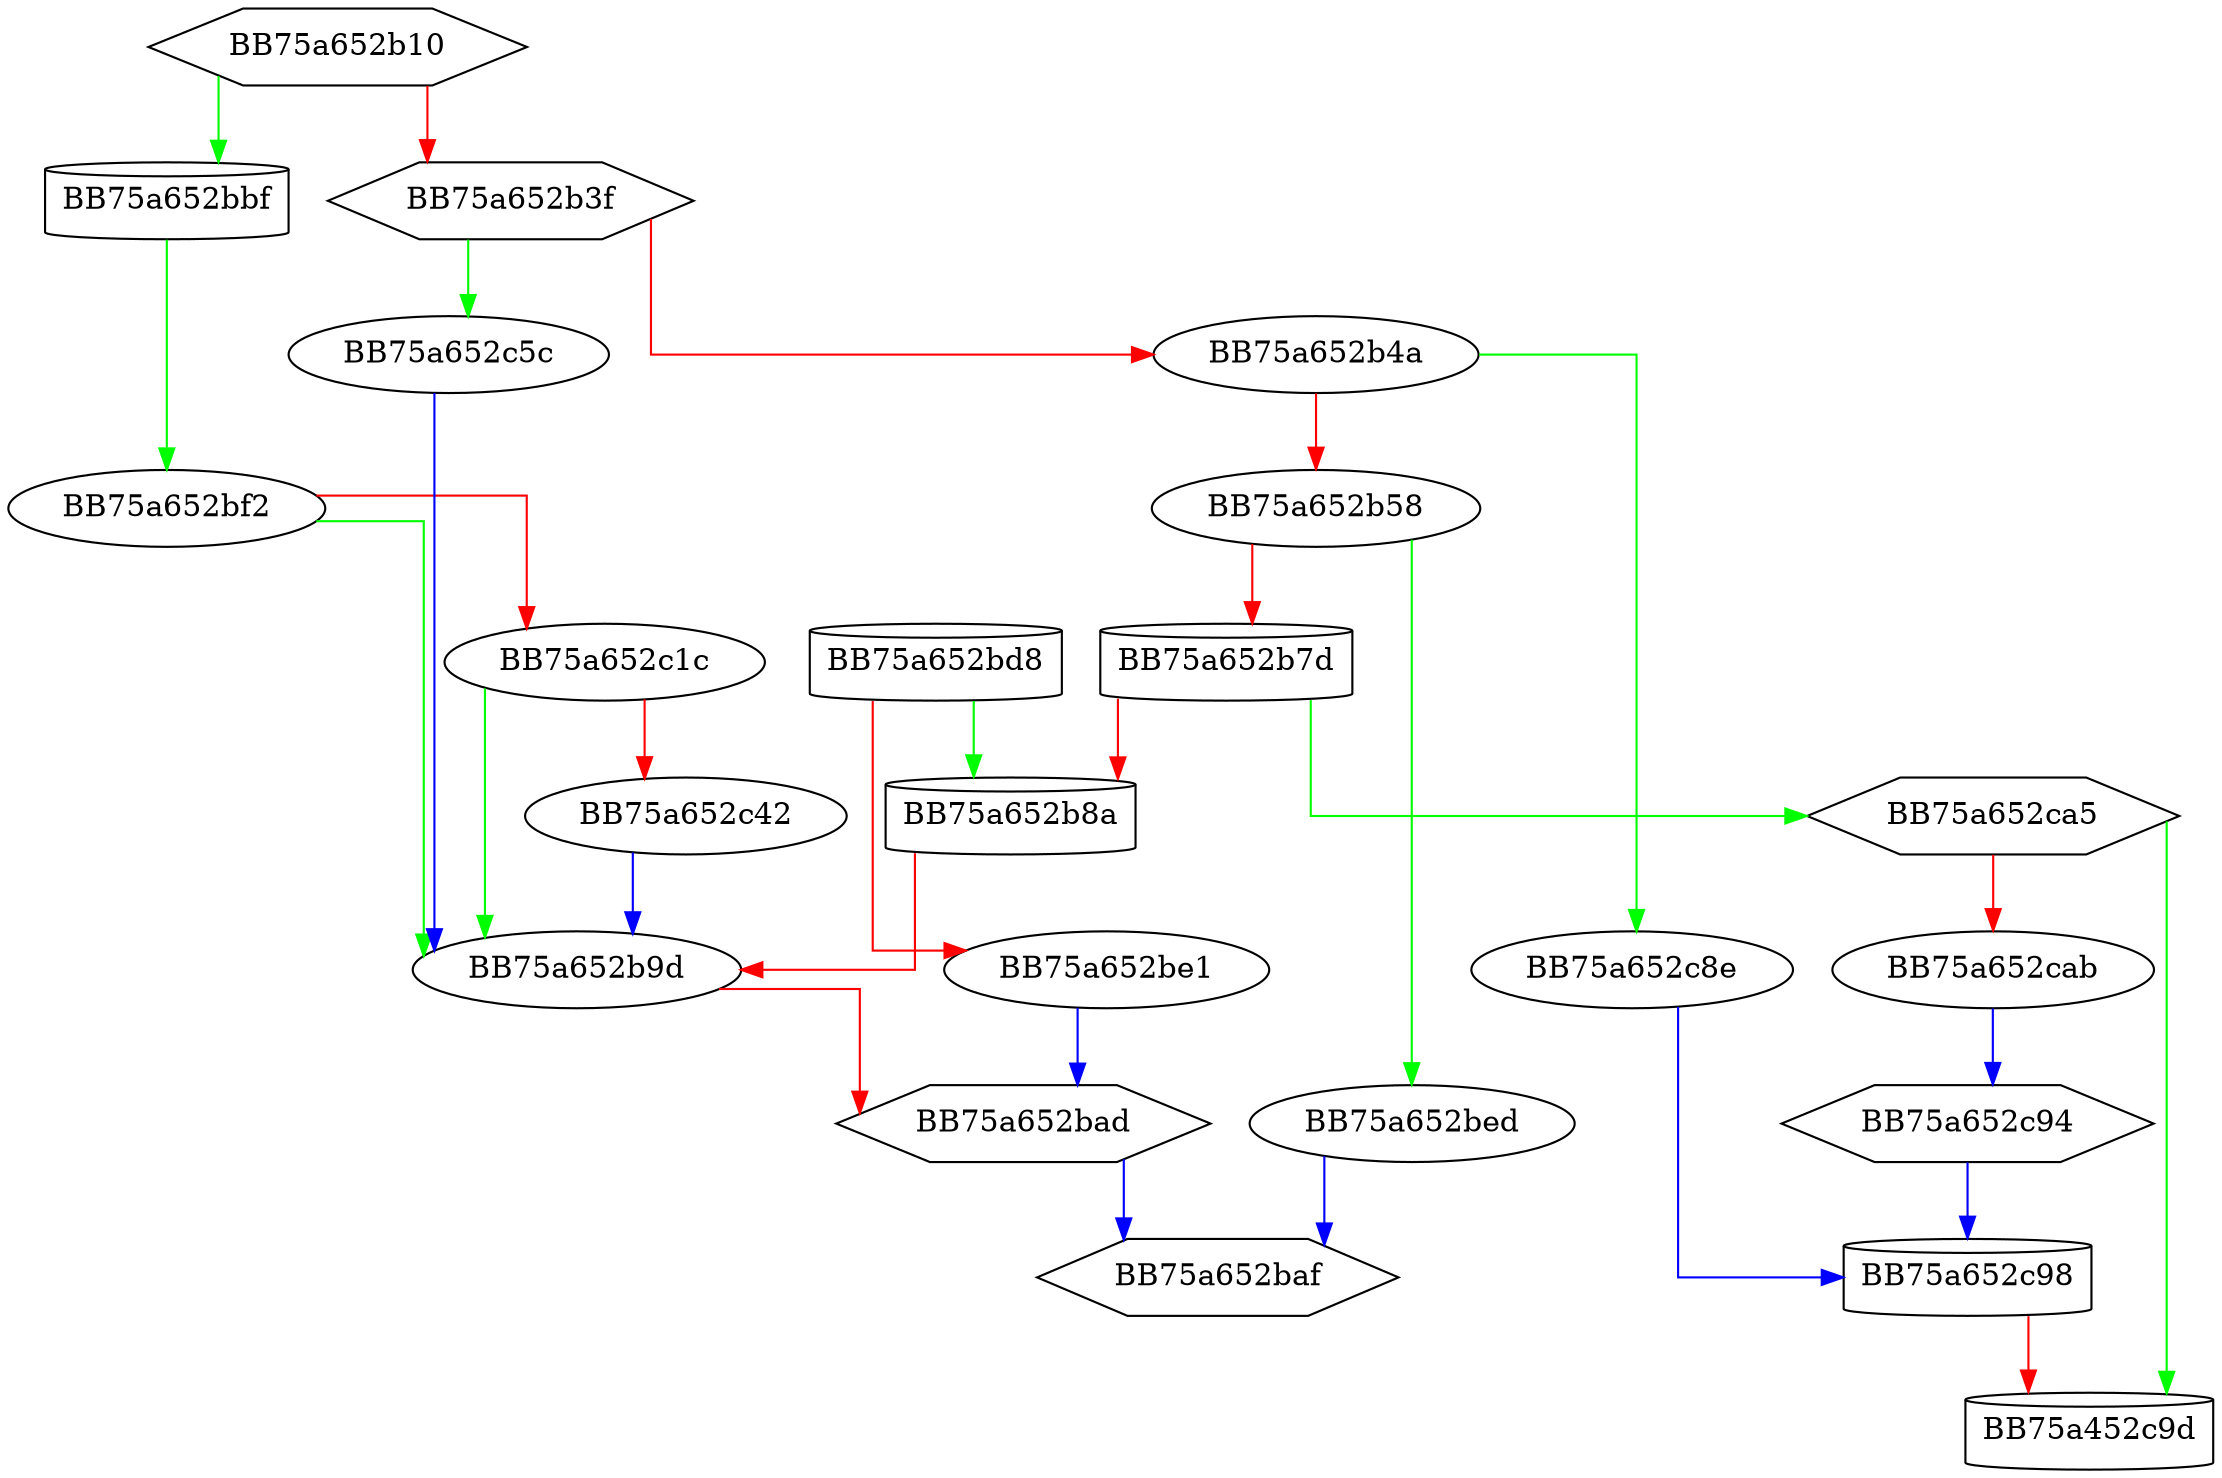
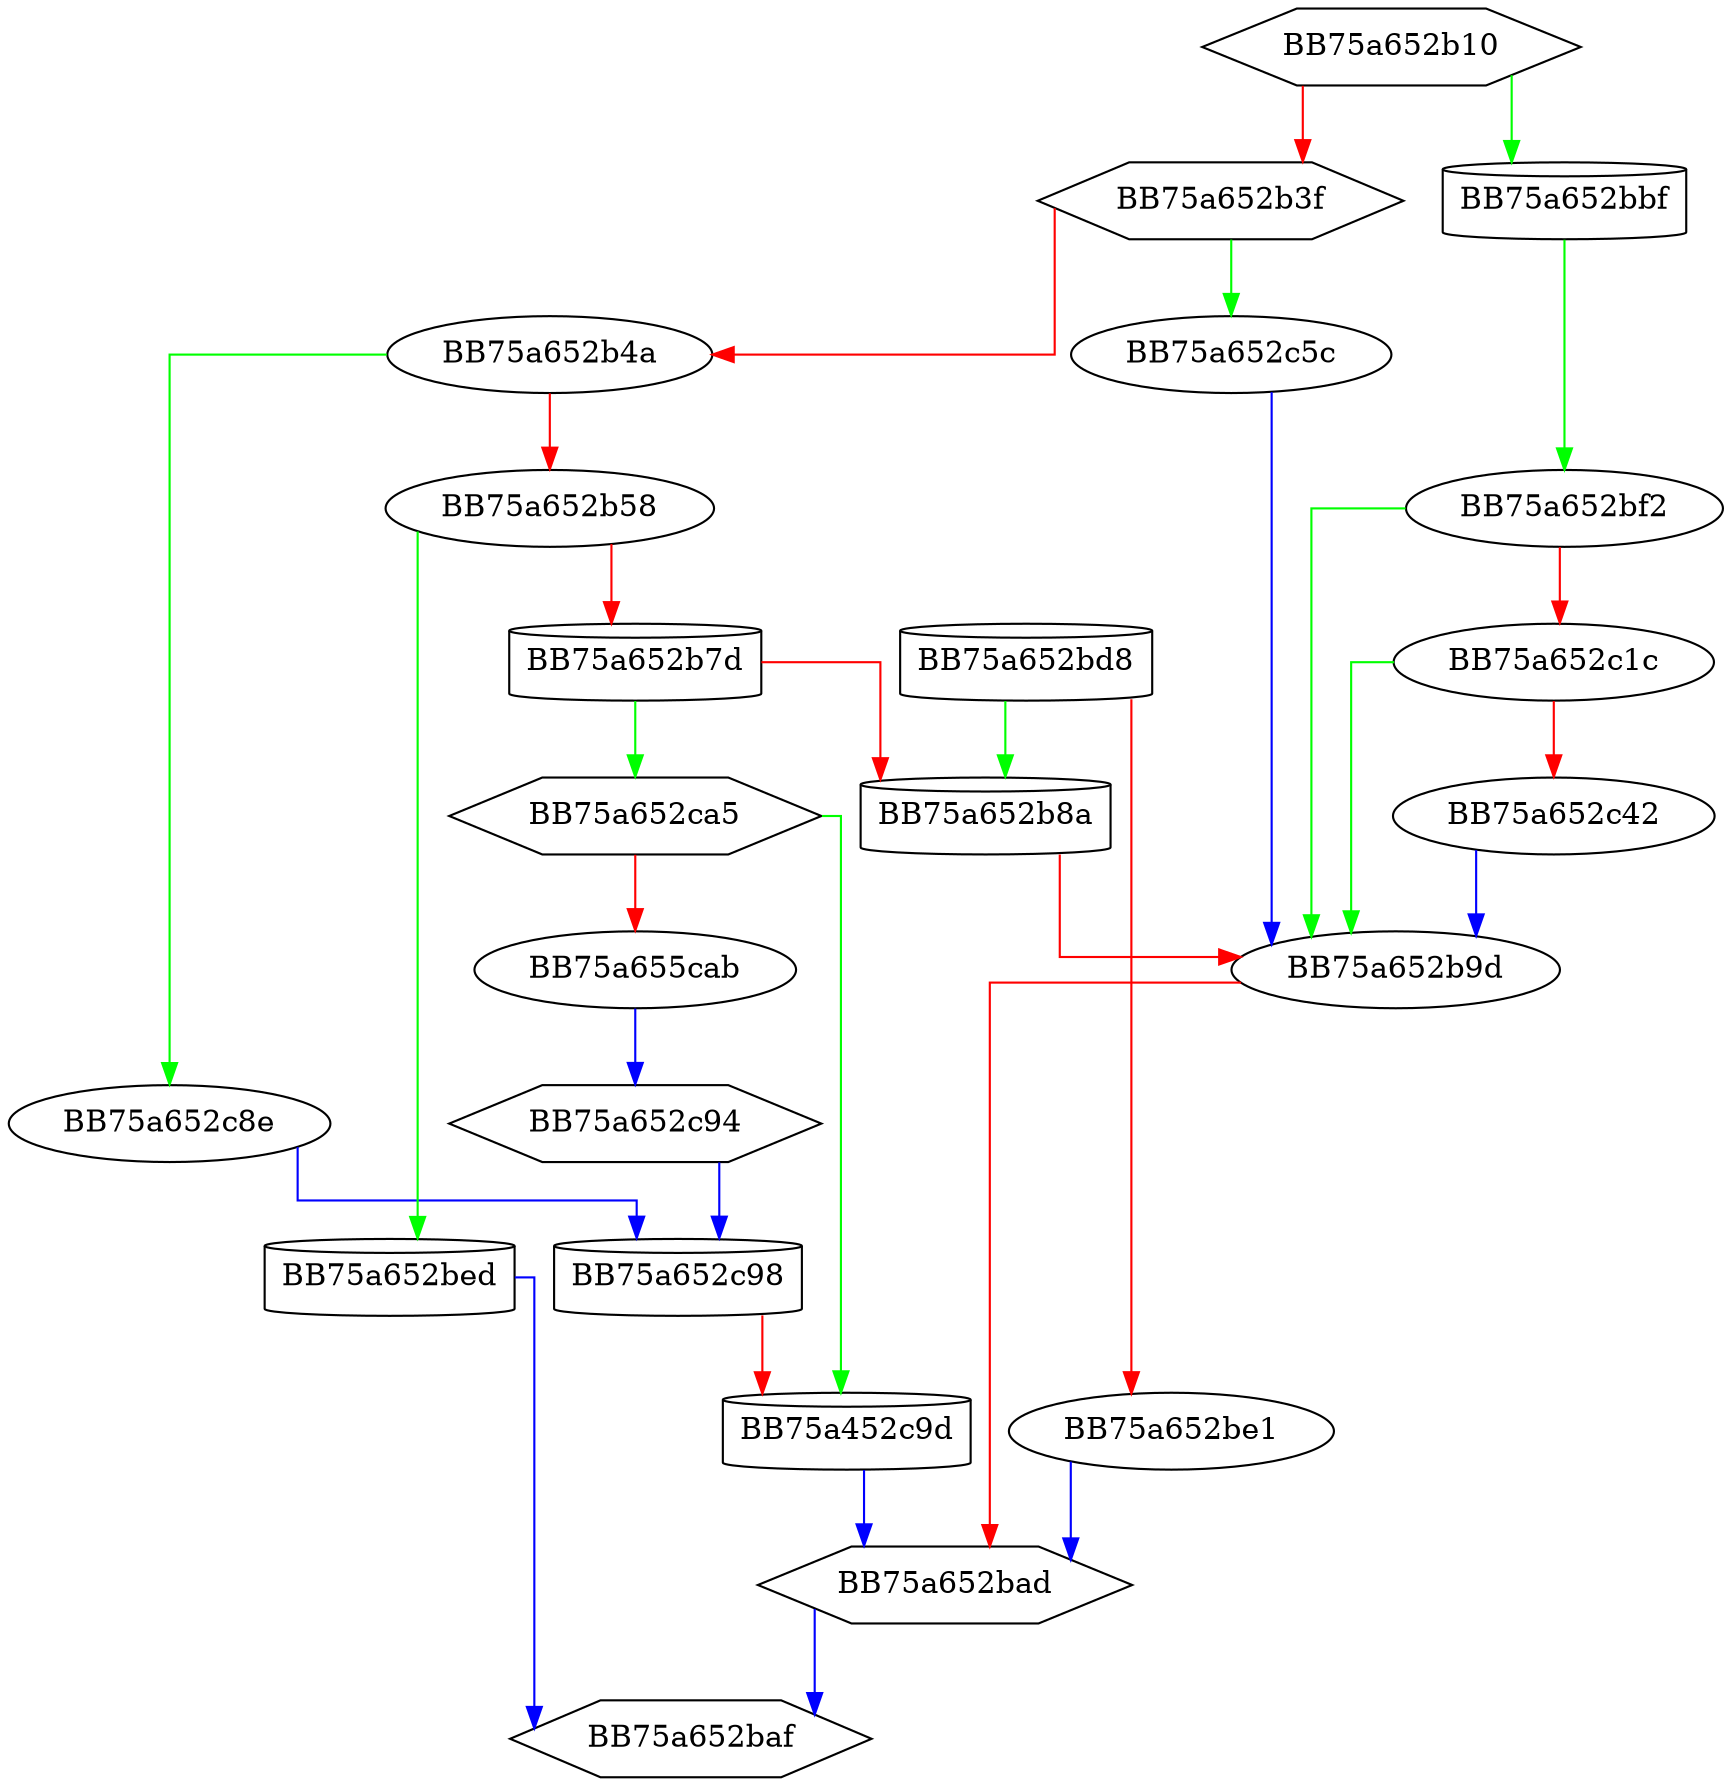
node "BB75a652cab": label "BB75a652cab" -> "BB75a655cab"
node "BB75a652bed": shape ellipse -> cylinder
edge "BB75a452c9d" -> "BB75a652bad": added
